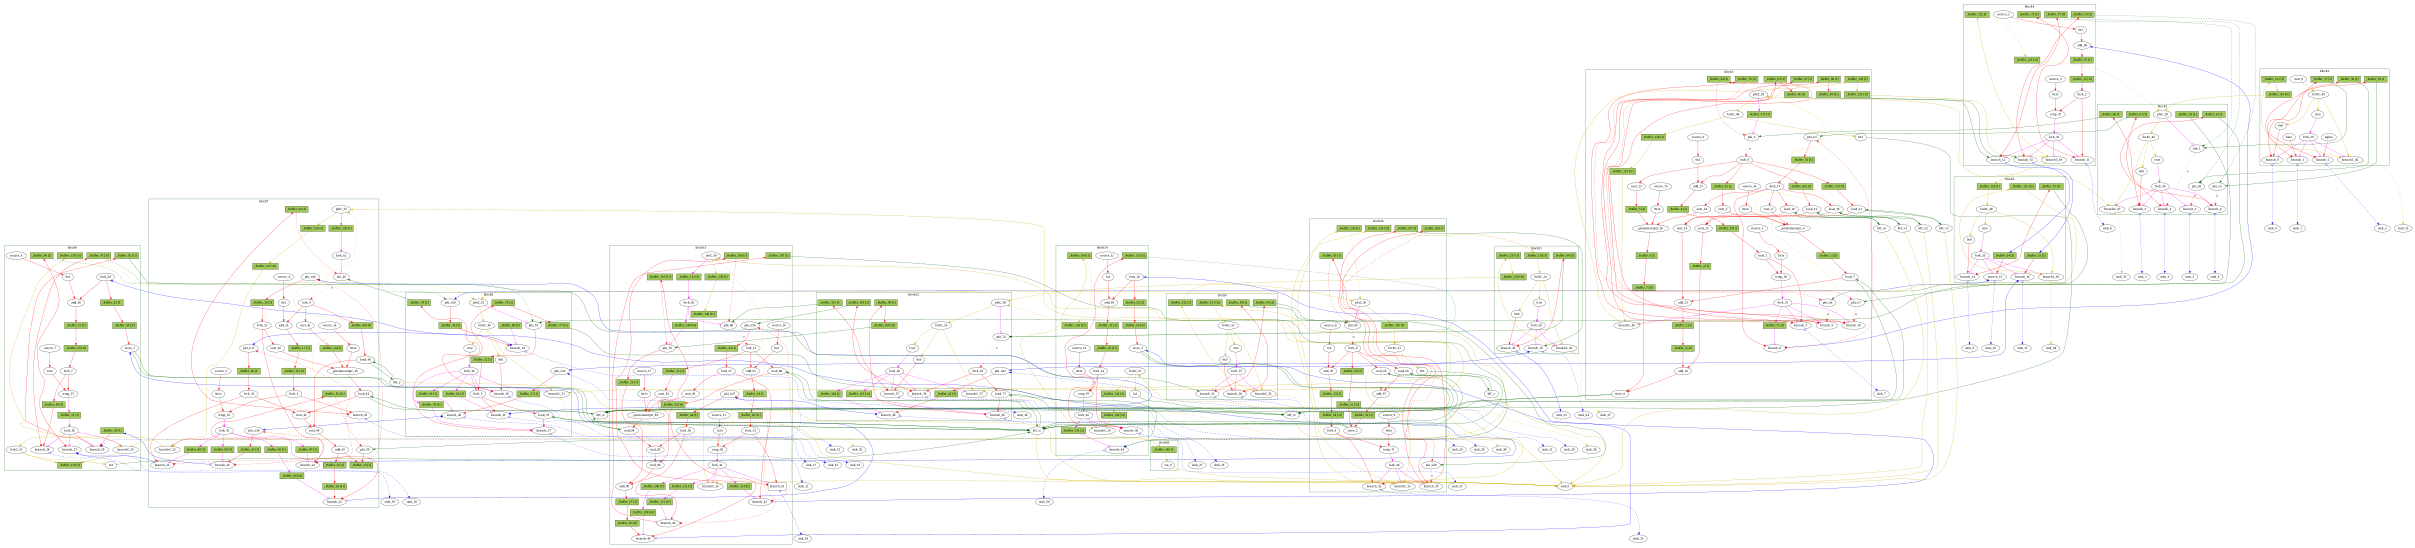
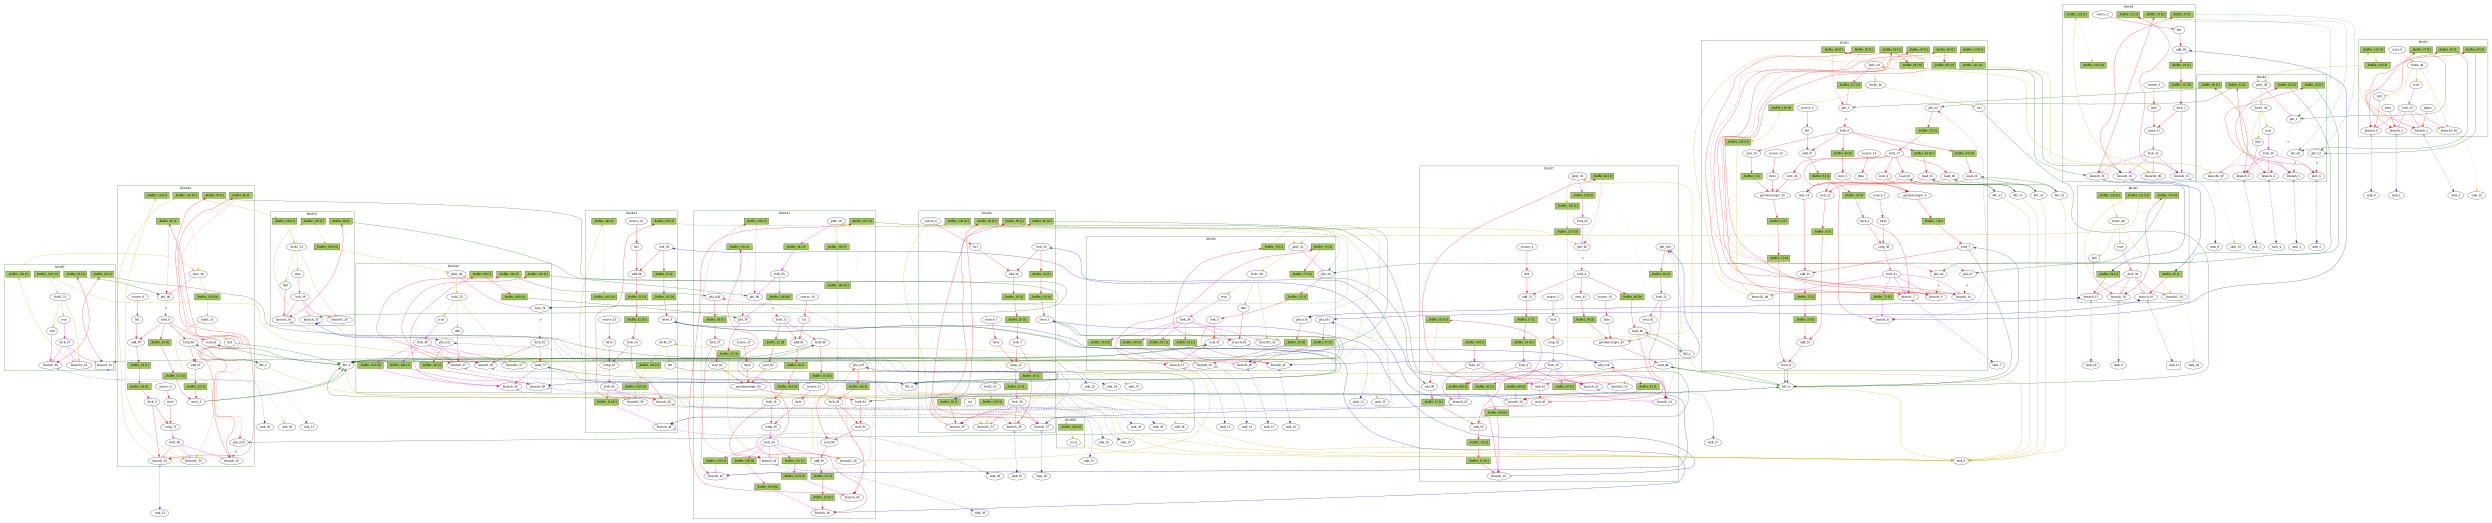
edge "_Buffer_62 [1]" -- "branch_5": added
edge "fork_32" -> "branch_13": arrowhead obox -> normal
node "branch_6": label "branch_6" -> "phiC_6"
edge "_Buffer_130 [1t]" -> "phiC_32": style dashed -> dotted
edge "_Buffer_78 [1]" -> "phi_40": color darkgreen -> gold3
edge "zext_41" -> "_Buffer_14 [2]": arrowhead obox -> normal
node "phi_74": label "phi_74" -> "beta_74"
node "phi_n17": removed
node "sink_11": shape ellipse -> box
edge "branch_34" -- "sink_23": style solid -> dashed
edge "fork_35" -> "branch_23": added
edge "fork_34" -> "fork_3": now "fork_34" -> "_Buffer_80 [1]"
edge "_Buffer_106 [1]" -- "branch_41": style solid -> dashed
node "branch_31": shape ellipse -> box
edge "fork_6" -> "icmp_52": now "fork_6" -> "_Buffer_88 [2]"
edge "branch_31" -- "sink_21": style dashed -> dotted
edge "load_84" -> "MC_A": style solid -> dashed
edge "_Buffer_25 [1]" -> "add_90": color red -> gold3
node "sink_38": label "sink_38" -> "add_38"
edge "add_50" -> "_Buffer_13 [1]": reversed
edge "branchC_53" -> "_Buffer_129 [1]": reversed
